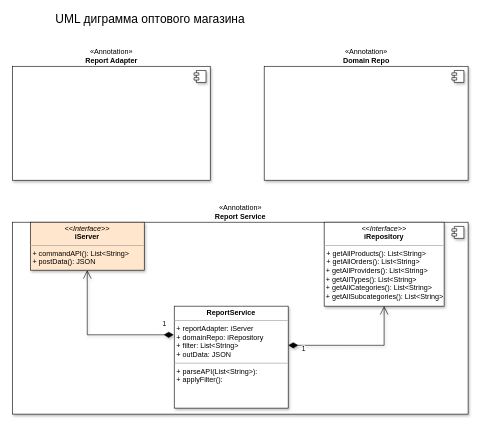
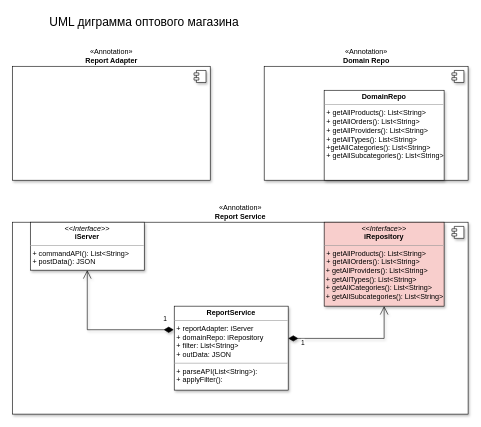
node "UML диграмма оптового магазина": moved (150, 18) -> (144, 21)
node "DomainRepo + getAllProducts(): List<String> + getAllOrders(): List<String> + getAllProviders(): List<String> + getAllTypes(): List<String> +getAllCategories(): List<String> + getAllSubcategories(): List<String>": added
node "<<Interface>> iServer + commandAPI(): List<String> + postData(): JSON": fillcolor #ffe6cc -> #ffffff
node "<<Interface>> iRepository + getAllProducts(): List<String> + getAllOrders(): List<String> + getAllProviders(): List<String> + getAllTypes(): List<String> + getAllCategories(): List<String> + getAllSubcategories(): List<String>": fillcolor #ffffff -> #f8cecc
node "ReportService + reportAdapter: iServer + domainRepo: iRepository + filter: List<String> + outData: JSON + parseAPI(List<String>): + applyFilter():": size 114x102 -> 114x84
